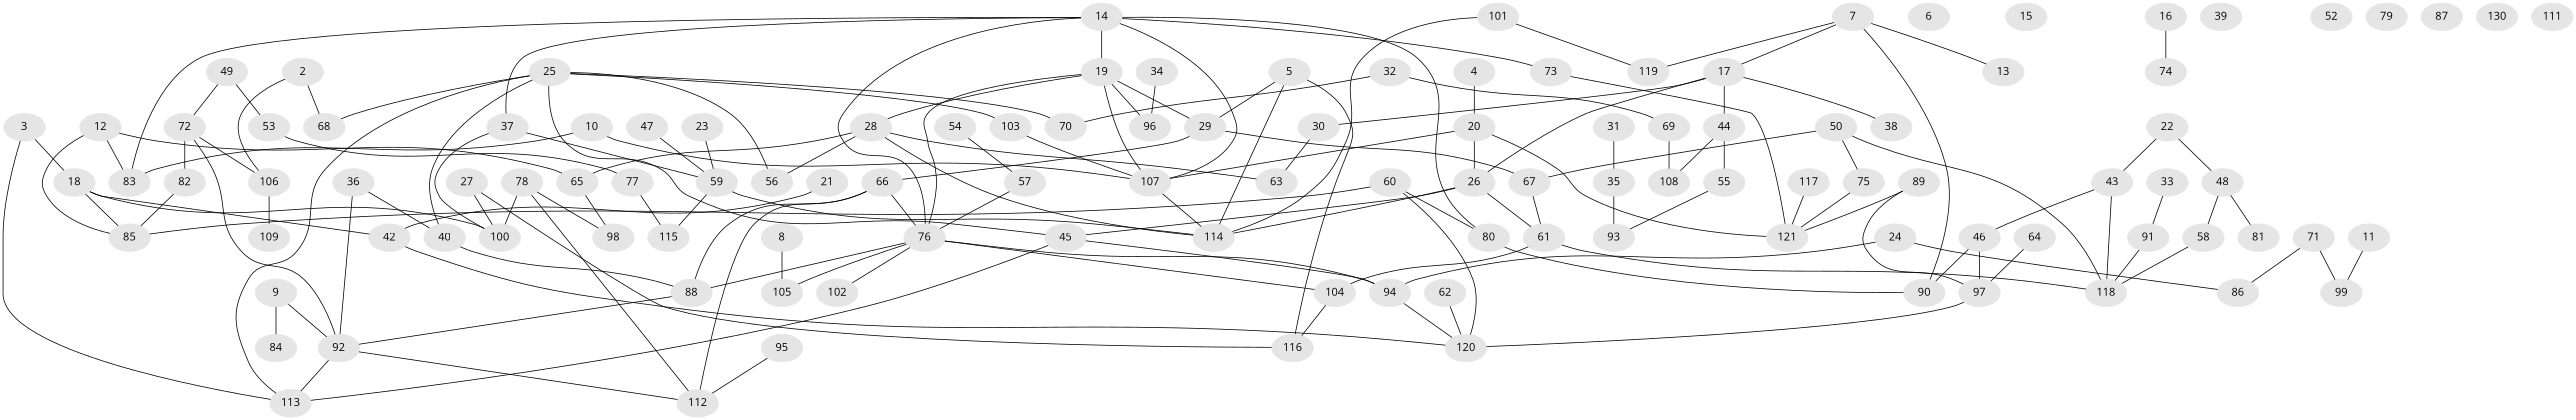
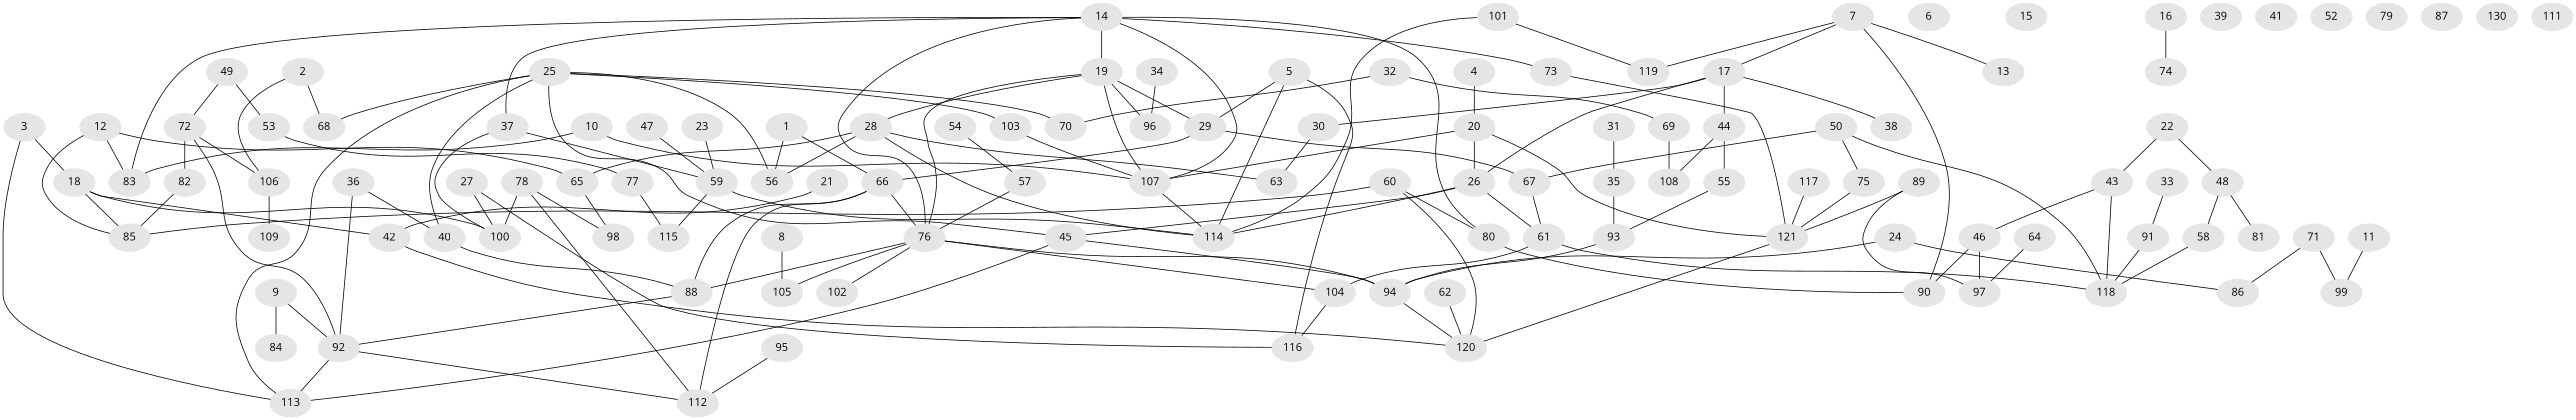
node "41": added
node "1": added
edge "93" -- "94": added
edge "97" -- "120": now "121" -- "120"
